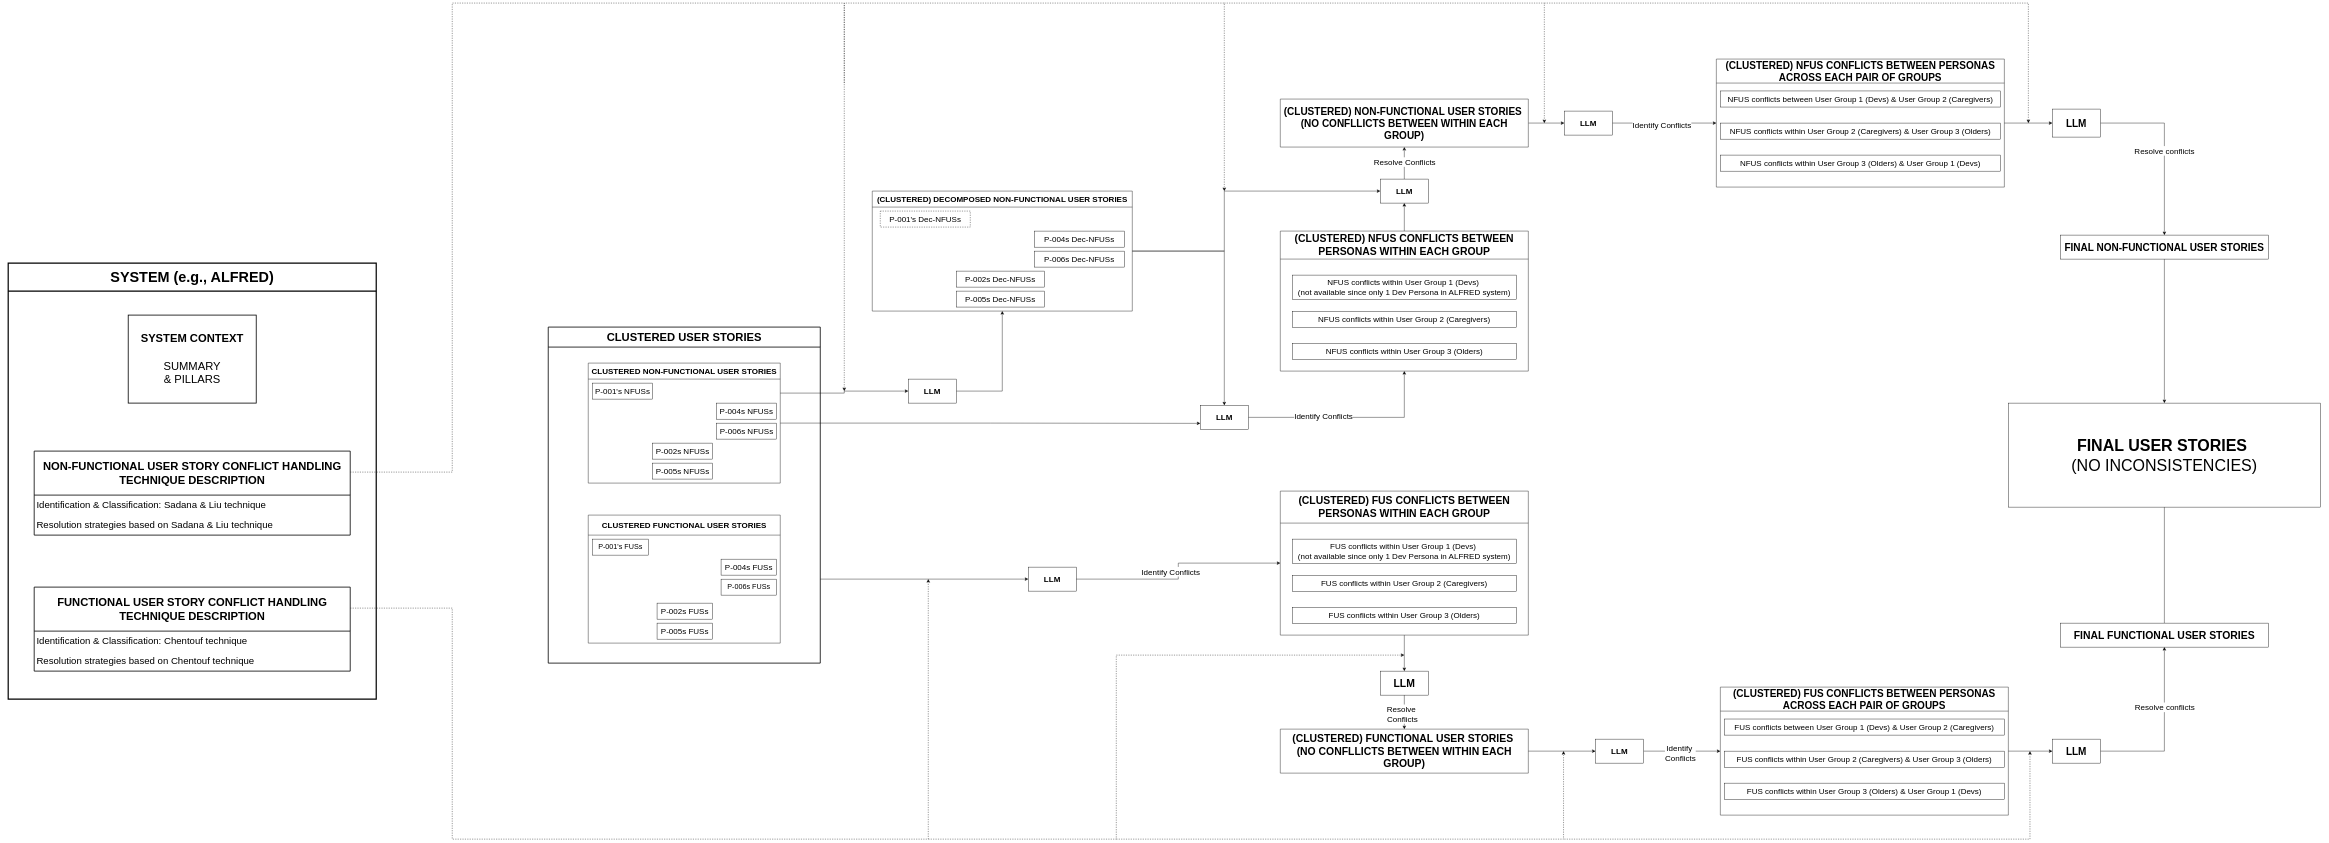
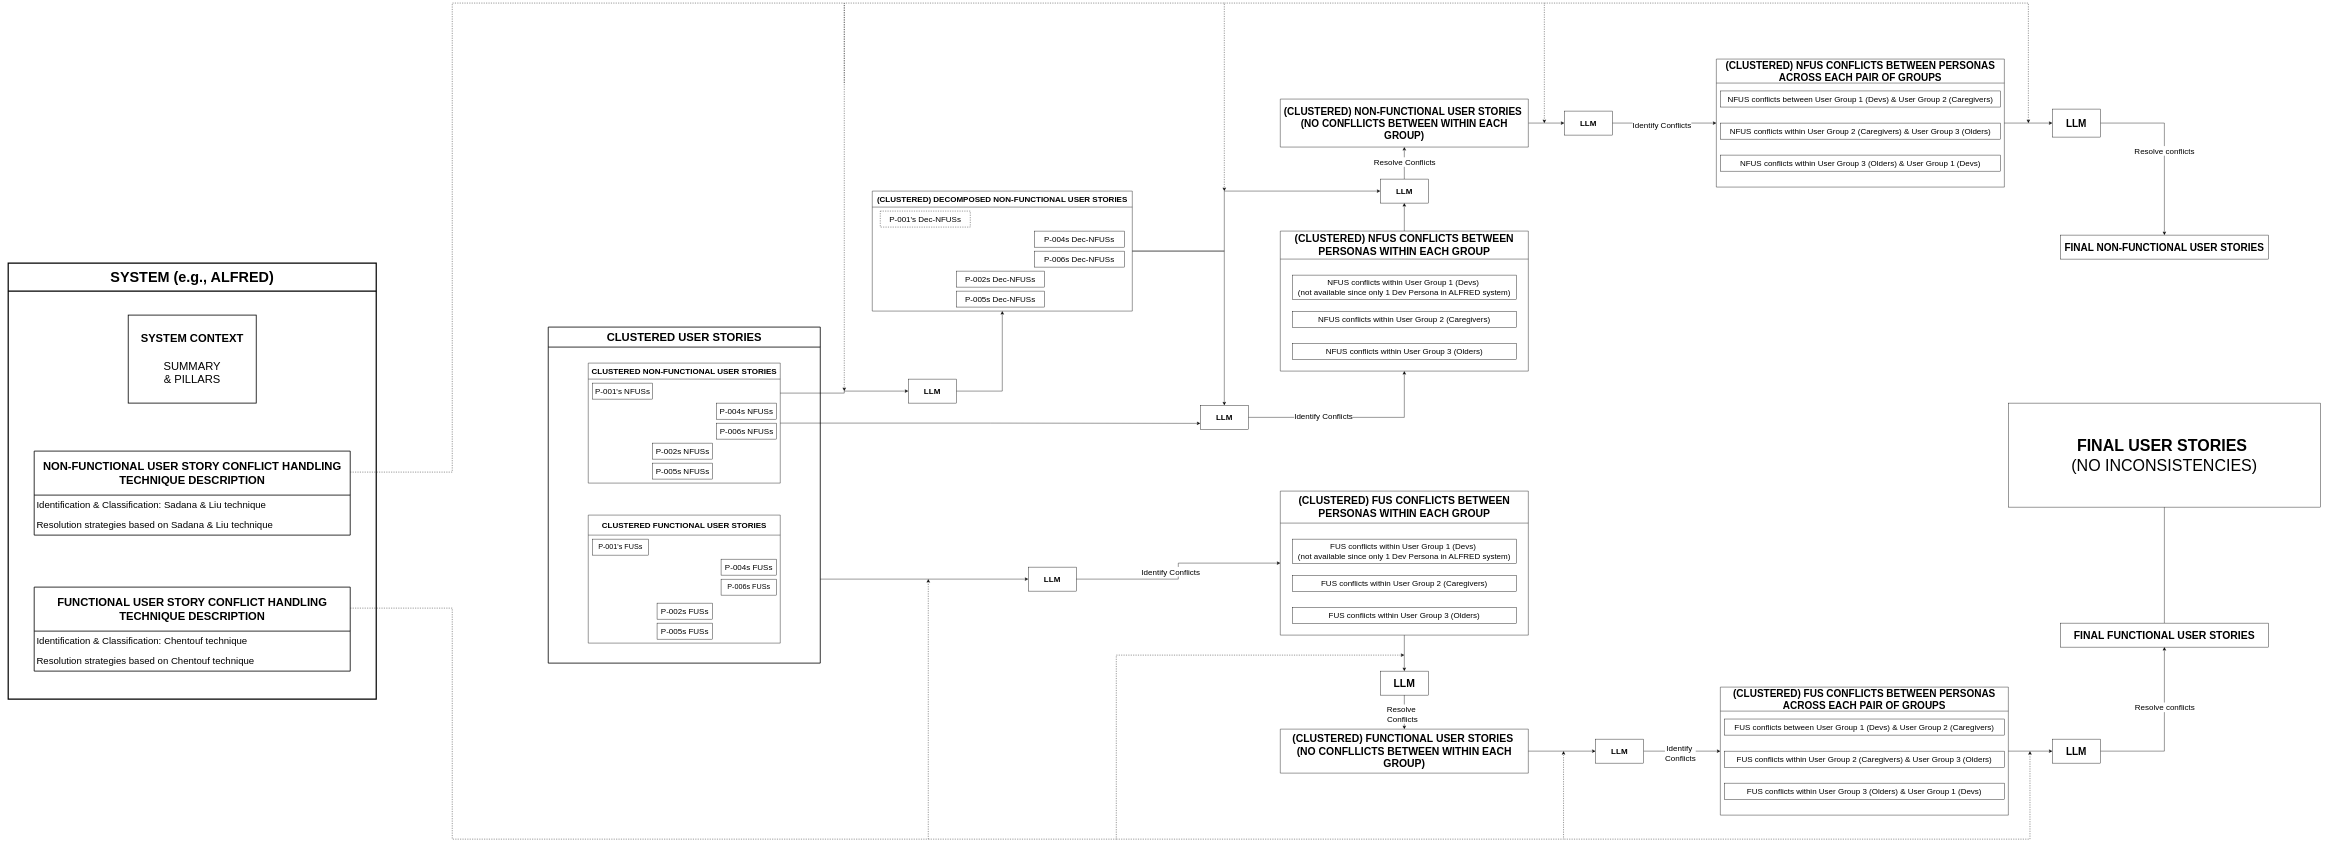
edge "FINAL NON-FUNCTIONAL USER STORIES" -> "FINAL USER STORIES (NO INCONSISTENCIES)": removed
